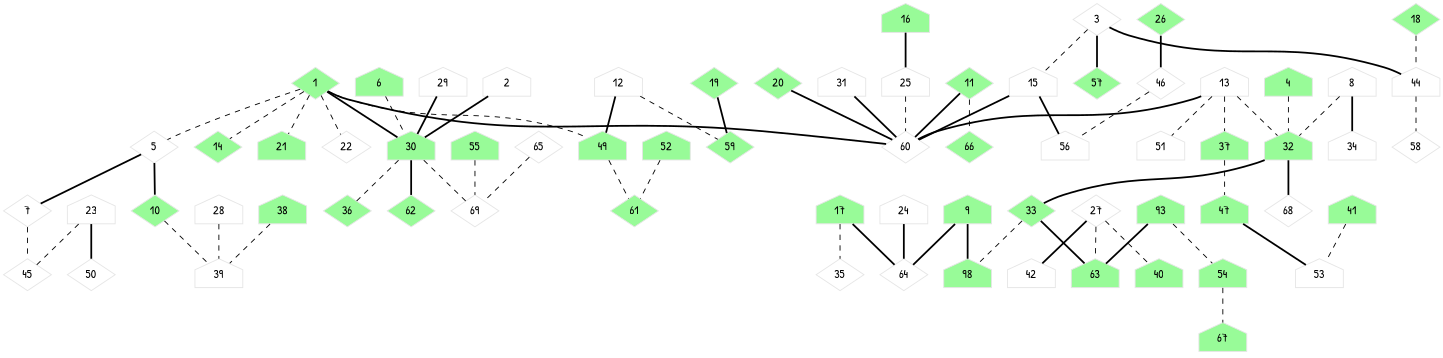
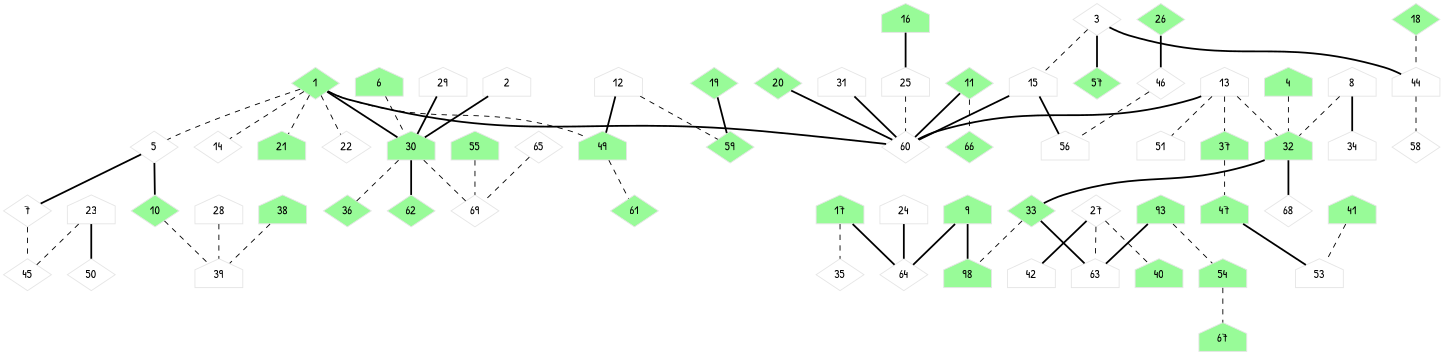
node "14": fillcolor palegreen -> white
node "52": removed
node "63": fillcolor palegreen -> white
